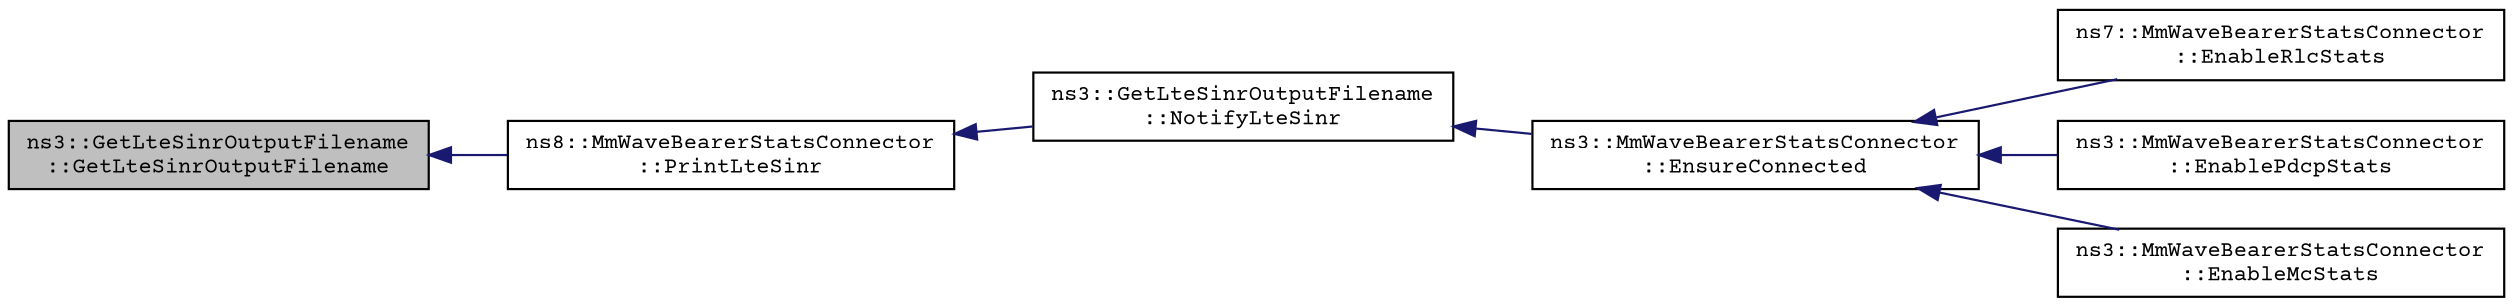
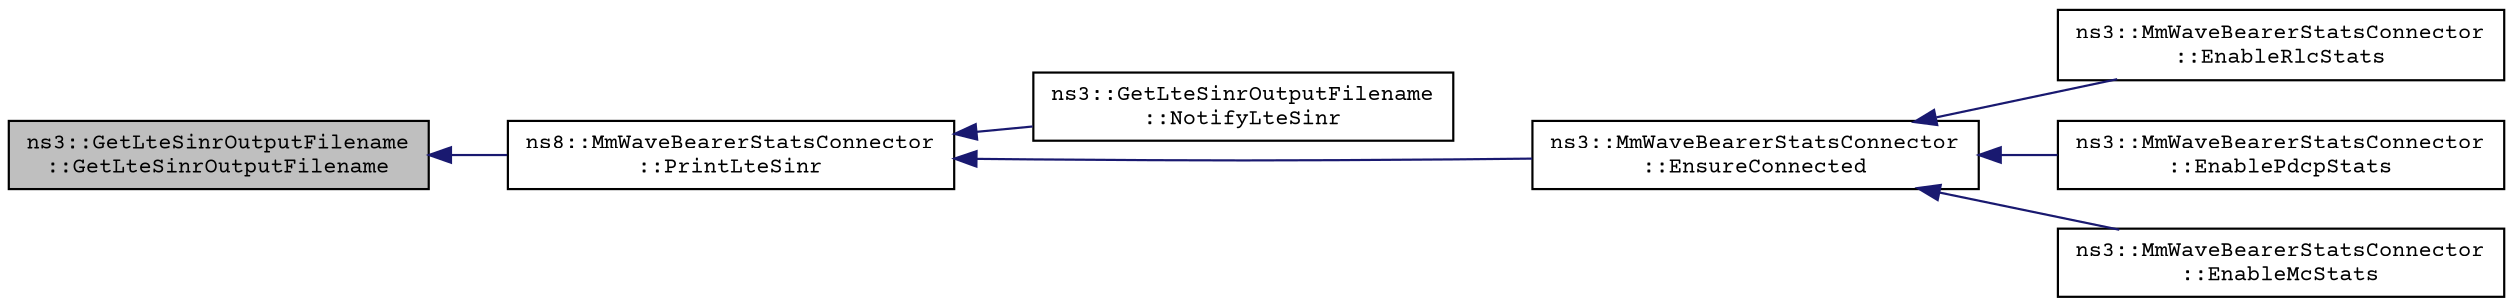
node "ns7::MmWaveBearerStatsConnector ::EnableRlcStats": label "ns7::MmWaveBearerStatsConnector ::EnableRlcStats" -> "ns3::MmWaveBearerStatsConnector ::EnableRlcStats"
edge "ns3::MmWaveBearerStatsConnector ::EnsureConnected" -> "ns3::GetLteSinrOutputFilename ::NotifyLteSinr": now "ns3::MmWaveBearerStatsConnector ::EnsureConnected" -> "ns8::MmWaveBearerStatsConnector ::PrintLteSinr"
